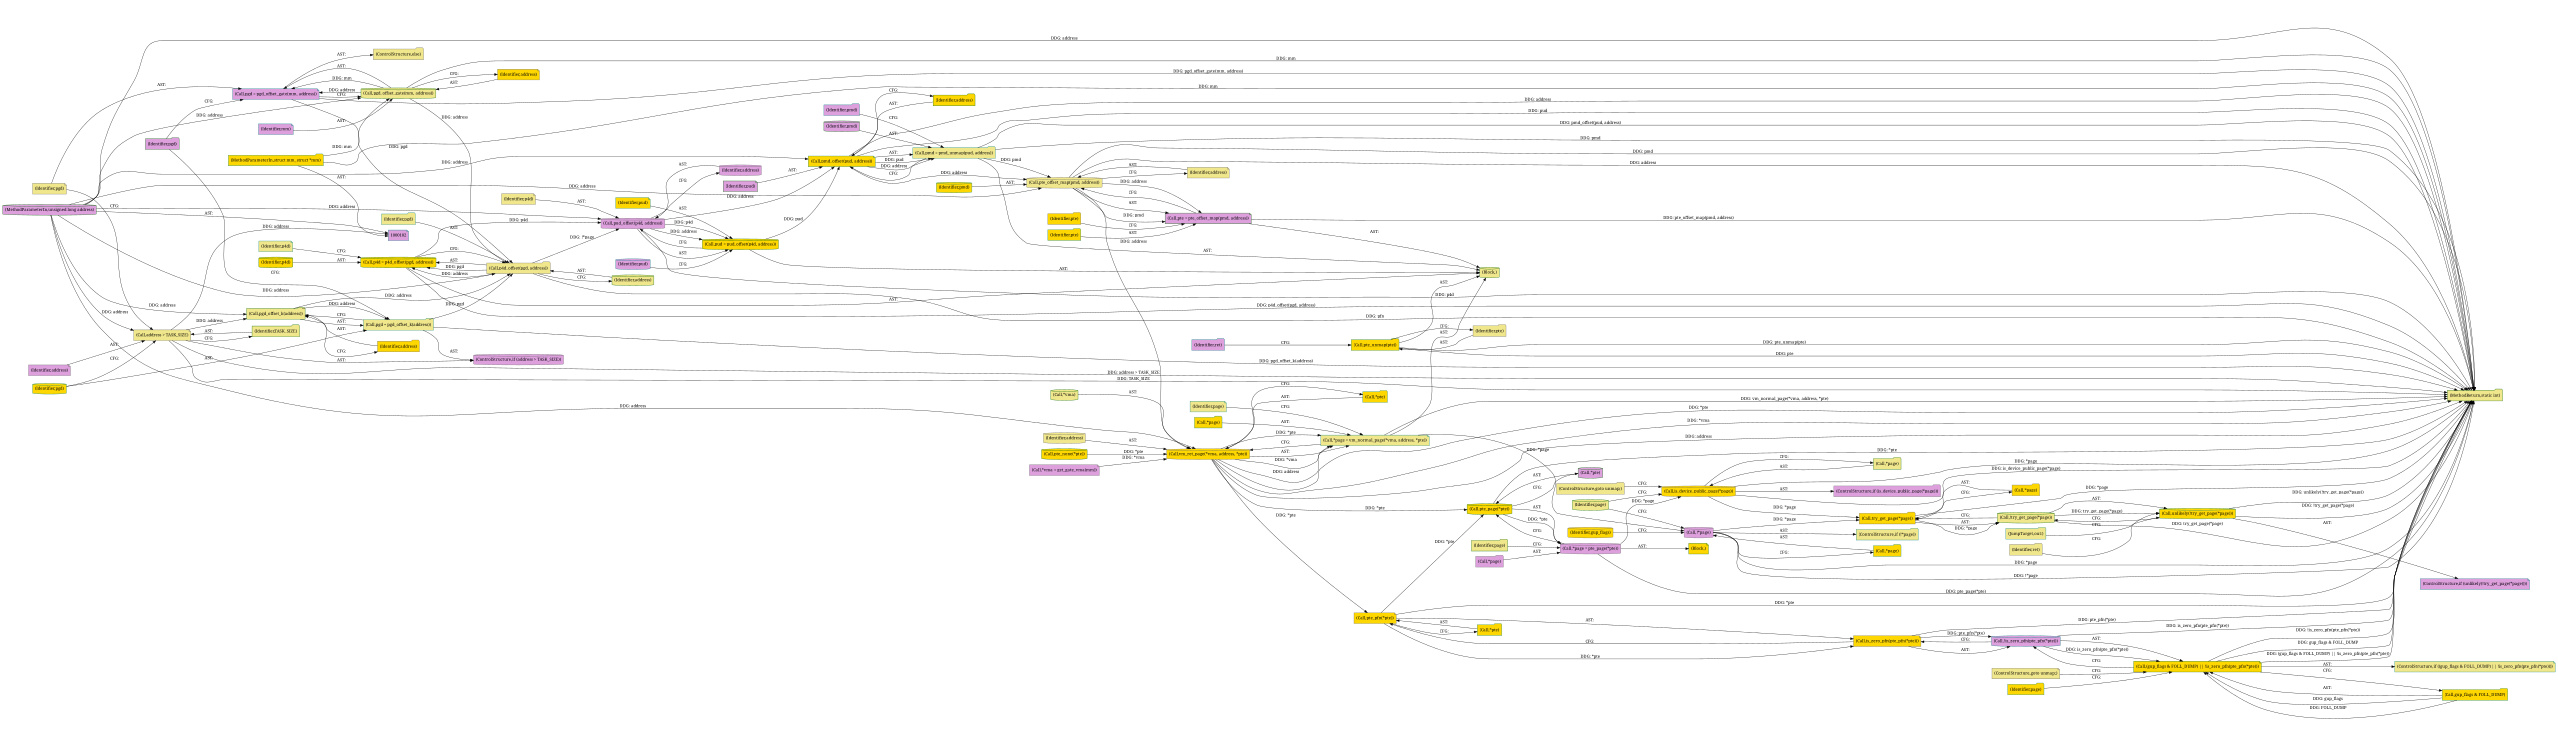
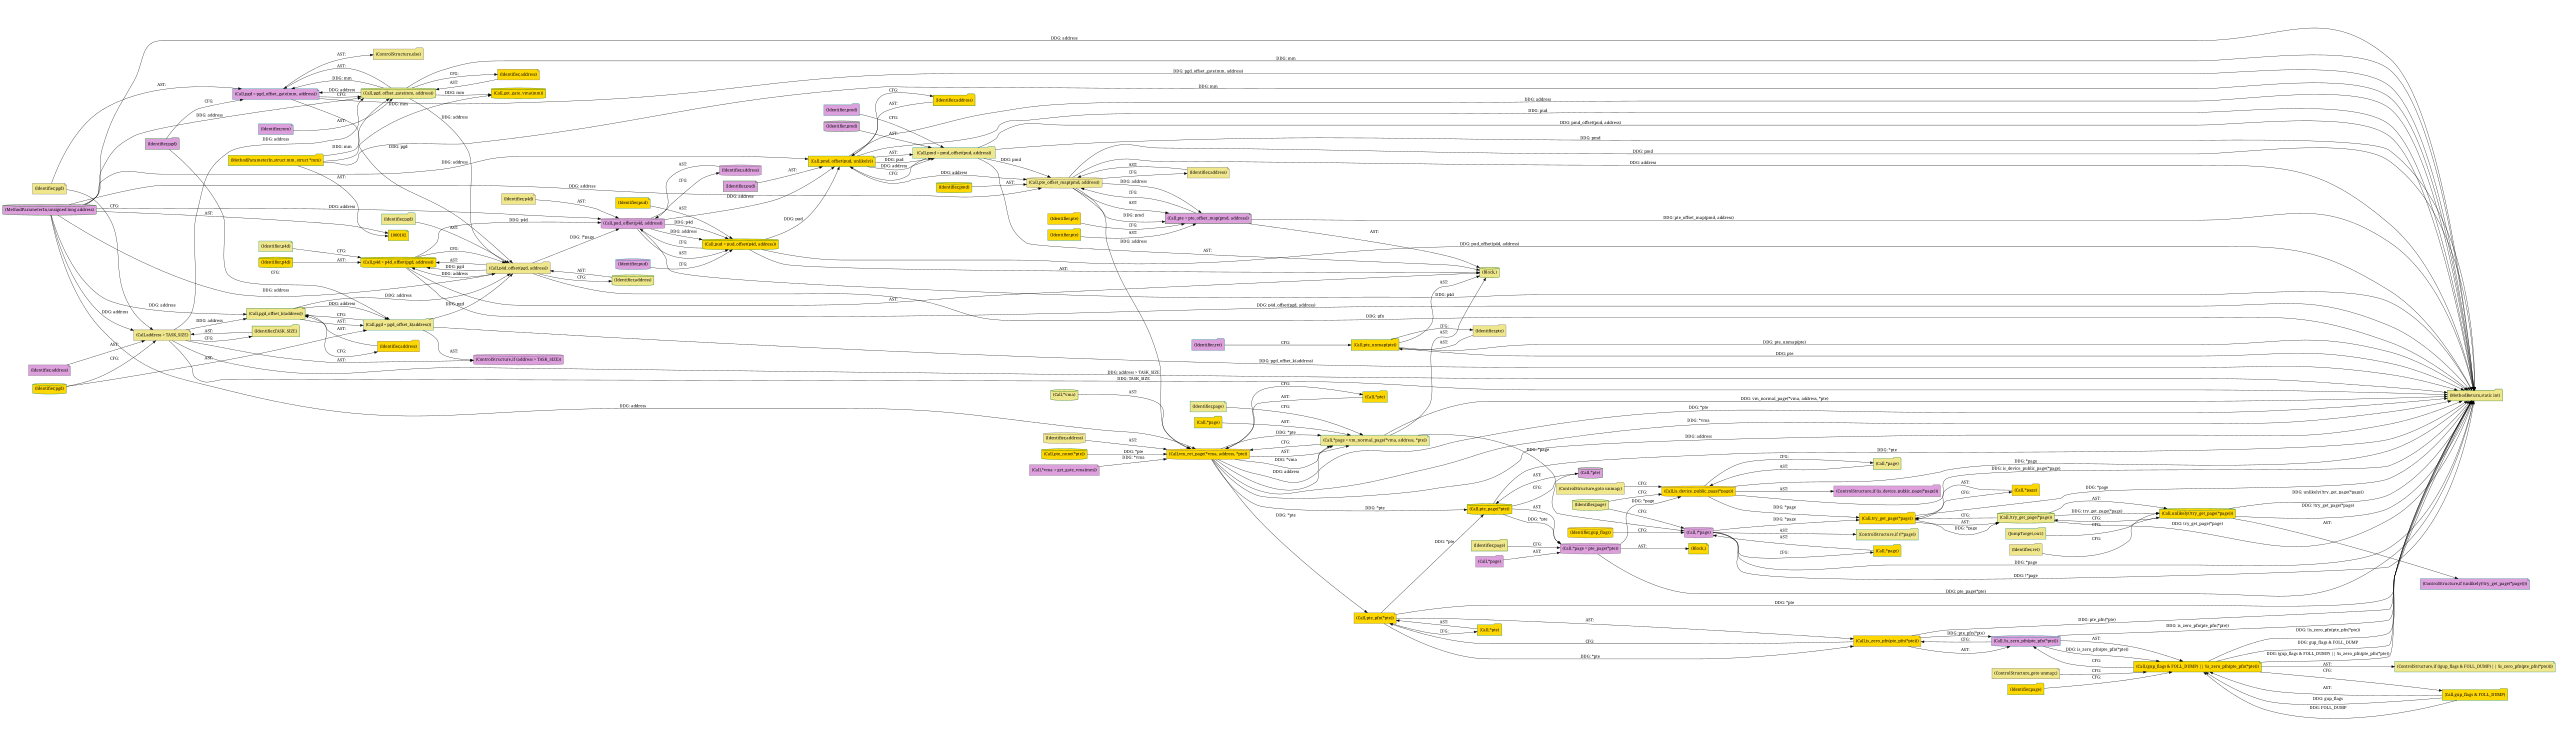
node "(Call,get_gate_vma(mm))": added
node "(Call,pmd = pmd_unmap(pud, address))": label "(Call,pmd = pmd_unmap(pud, address))" -> "(Call,pmd = pmd_offset(pud, address))"
node "(Call,pmd_offset(pud, address))": label "(Call,pmd_offset(pud, address))" -> "(Call,pmd_offset(pud, unlikely))"
edge "(Call,address > TASK_SIZE)" -> "1000102": now "(Call,address > TASK_SIZE)" -> "(Call,pgd_offset_gate(mm, address))"
node "1000102": fillcolor plum -> gold
edge "(Call,pud = pud_offset(p4d, address))" -> "(MethodReturn,static int)": added, label "DDG: pud_offset(p4d, address)"
edge "(Call,*page = pte_page(*pte))" -> "(Call,pte_page(*pte))": removed, label "CFG:"
